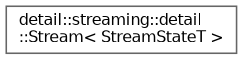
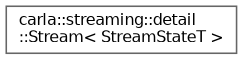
node "detail::streaming::detail ::Stream< StreamStateT >": label "detail::streaming::detail ::Stream< StreamStateT >" -> "carla::streaming::detail ::Stream< StreamStateT >"
